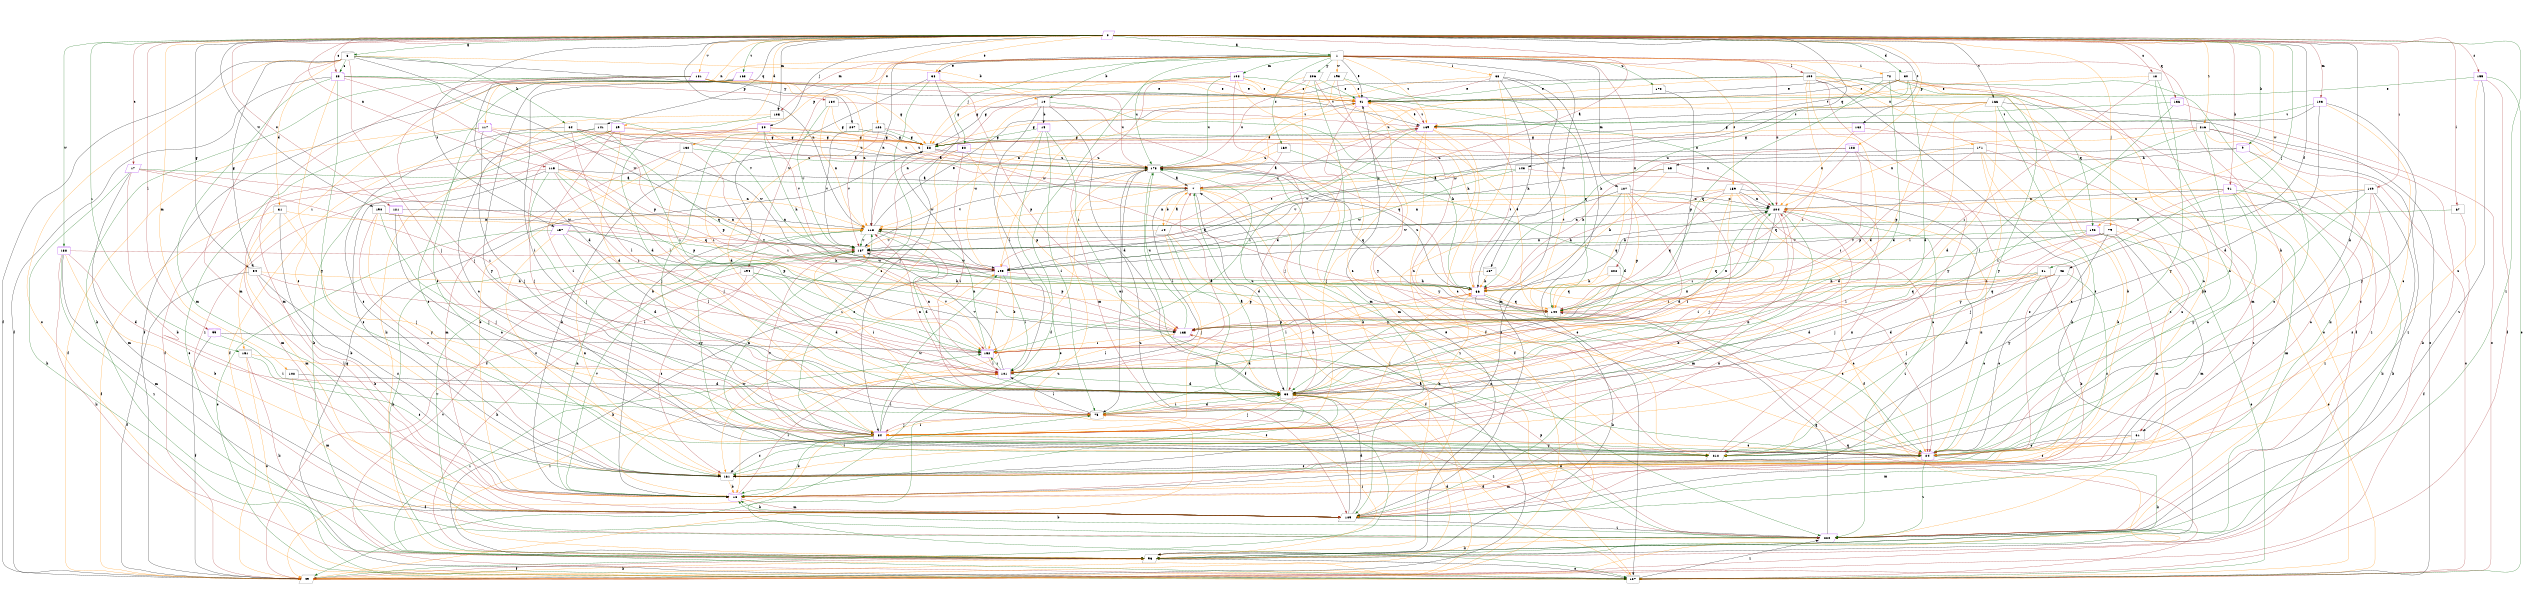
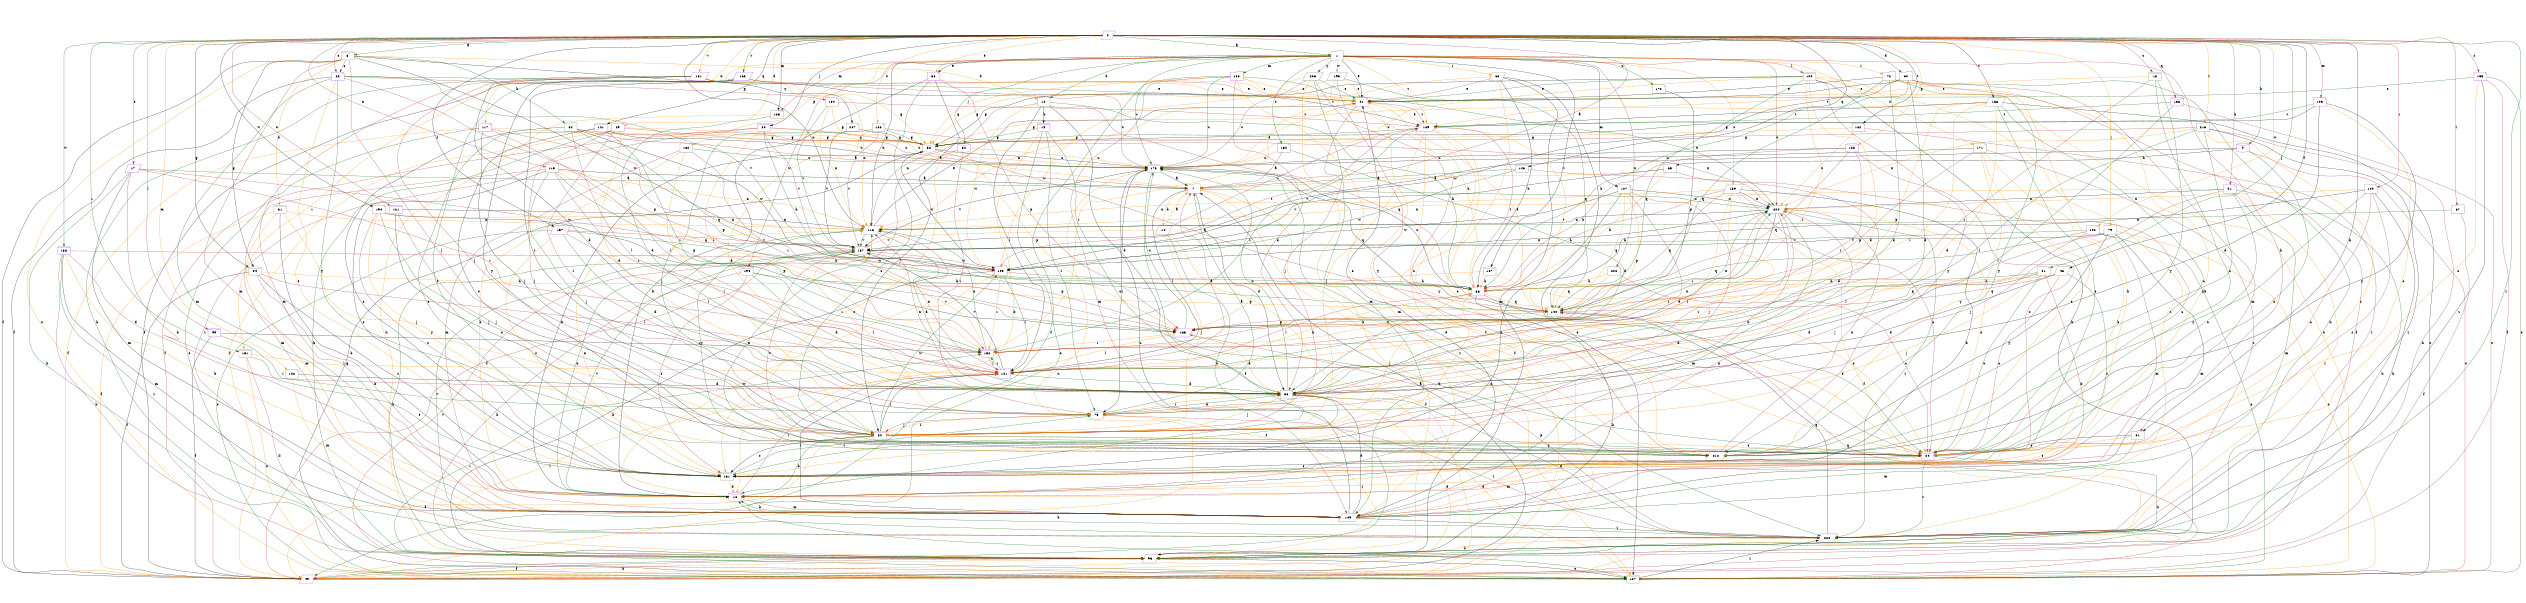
edge "100" -> "192": now "100" -> "144"
edge "143" -> "7": label "k" -> "a"
edge "48" -> "24": color black -> brown
edge "75" -> "101": now "109" -> "101"
